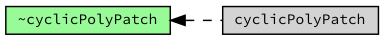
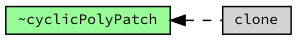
node "cyclicPolyPatch": label "cyclicPolyPatch" -> "clone"
